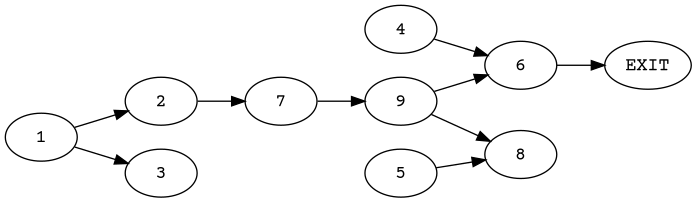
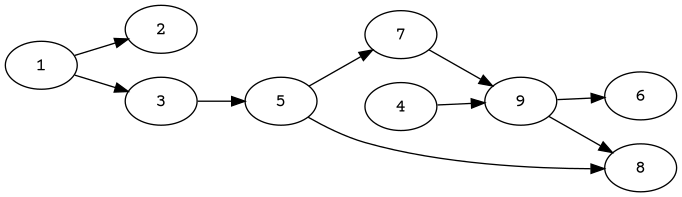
edge "4" -> "6": now "4" -> "9"
node "EXIT": removed
edge "2" -> "7": now "5" -> "7"
edge "3" -> "5": added
